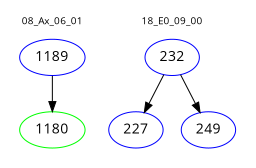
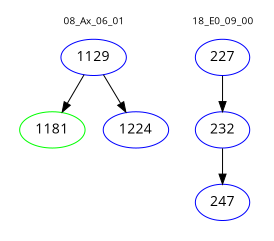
node "1189": label "1189" -> "1129"
edge "232" -> "227": reversed
node "1180": label "1180" -> "1181"
node "1224": added
node "249": label "249" -> "247"
